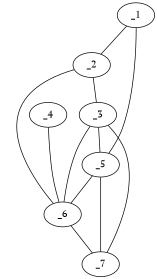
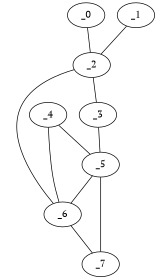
node "_0": added
edge "_1" -- "_5": now "_4" -- "_5"
edge "_3" -- "_6": removed
edge "_3" -- "_7": removed
